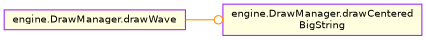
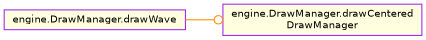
node "engine.DrawManager.drawCentered BigString": label "engine.DrawManager.drawCentered BigString" -> "engine.DrawManager.drawCentered DrawManager"
